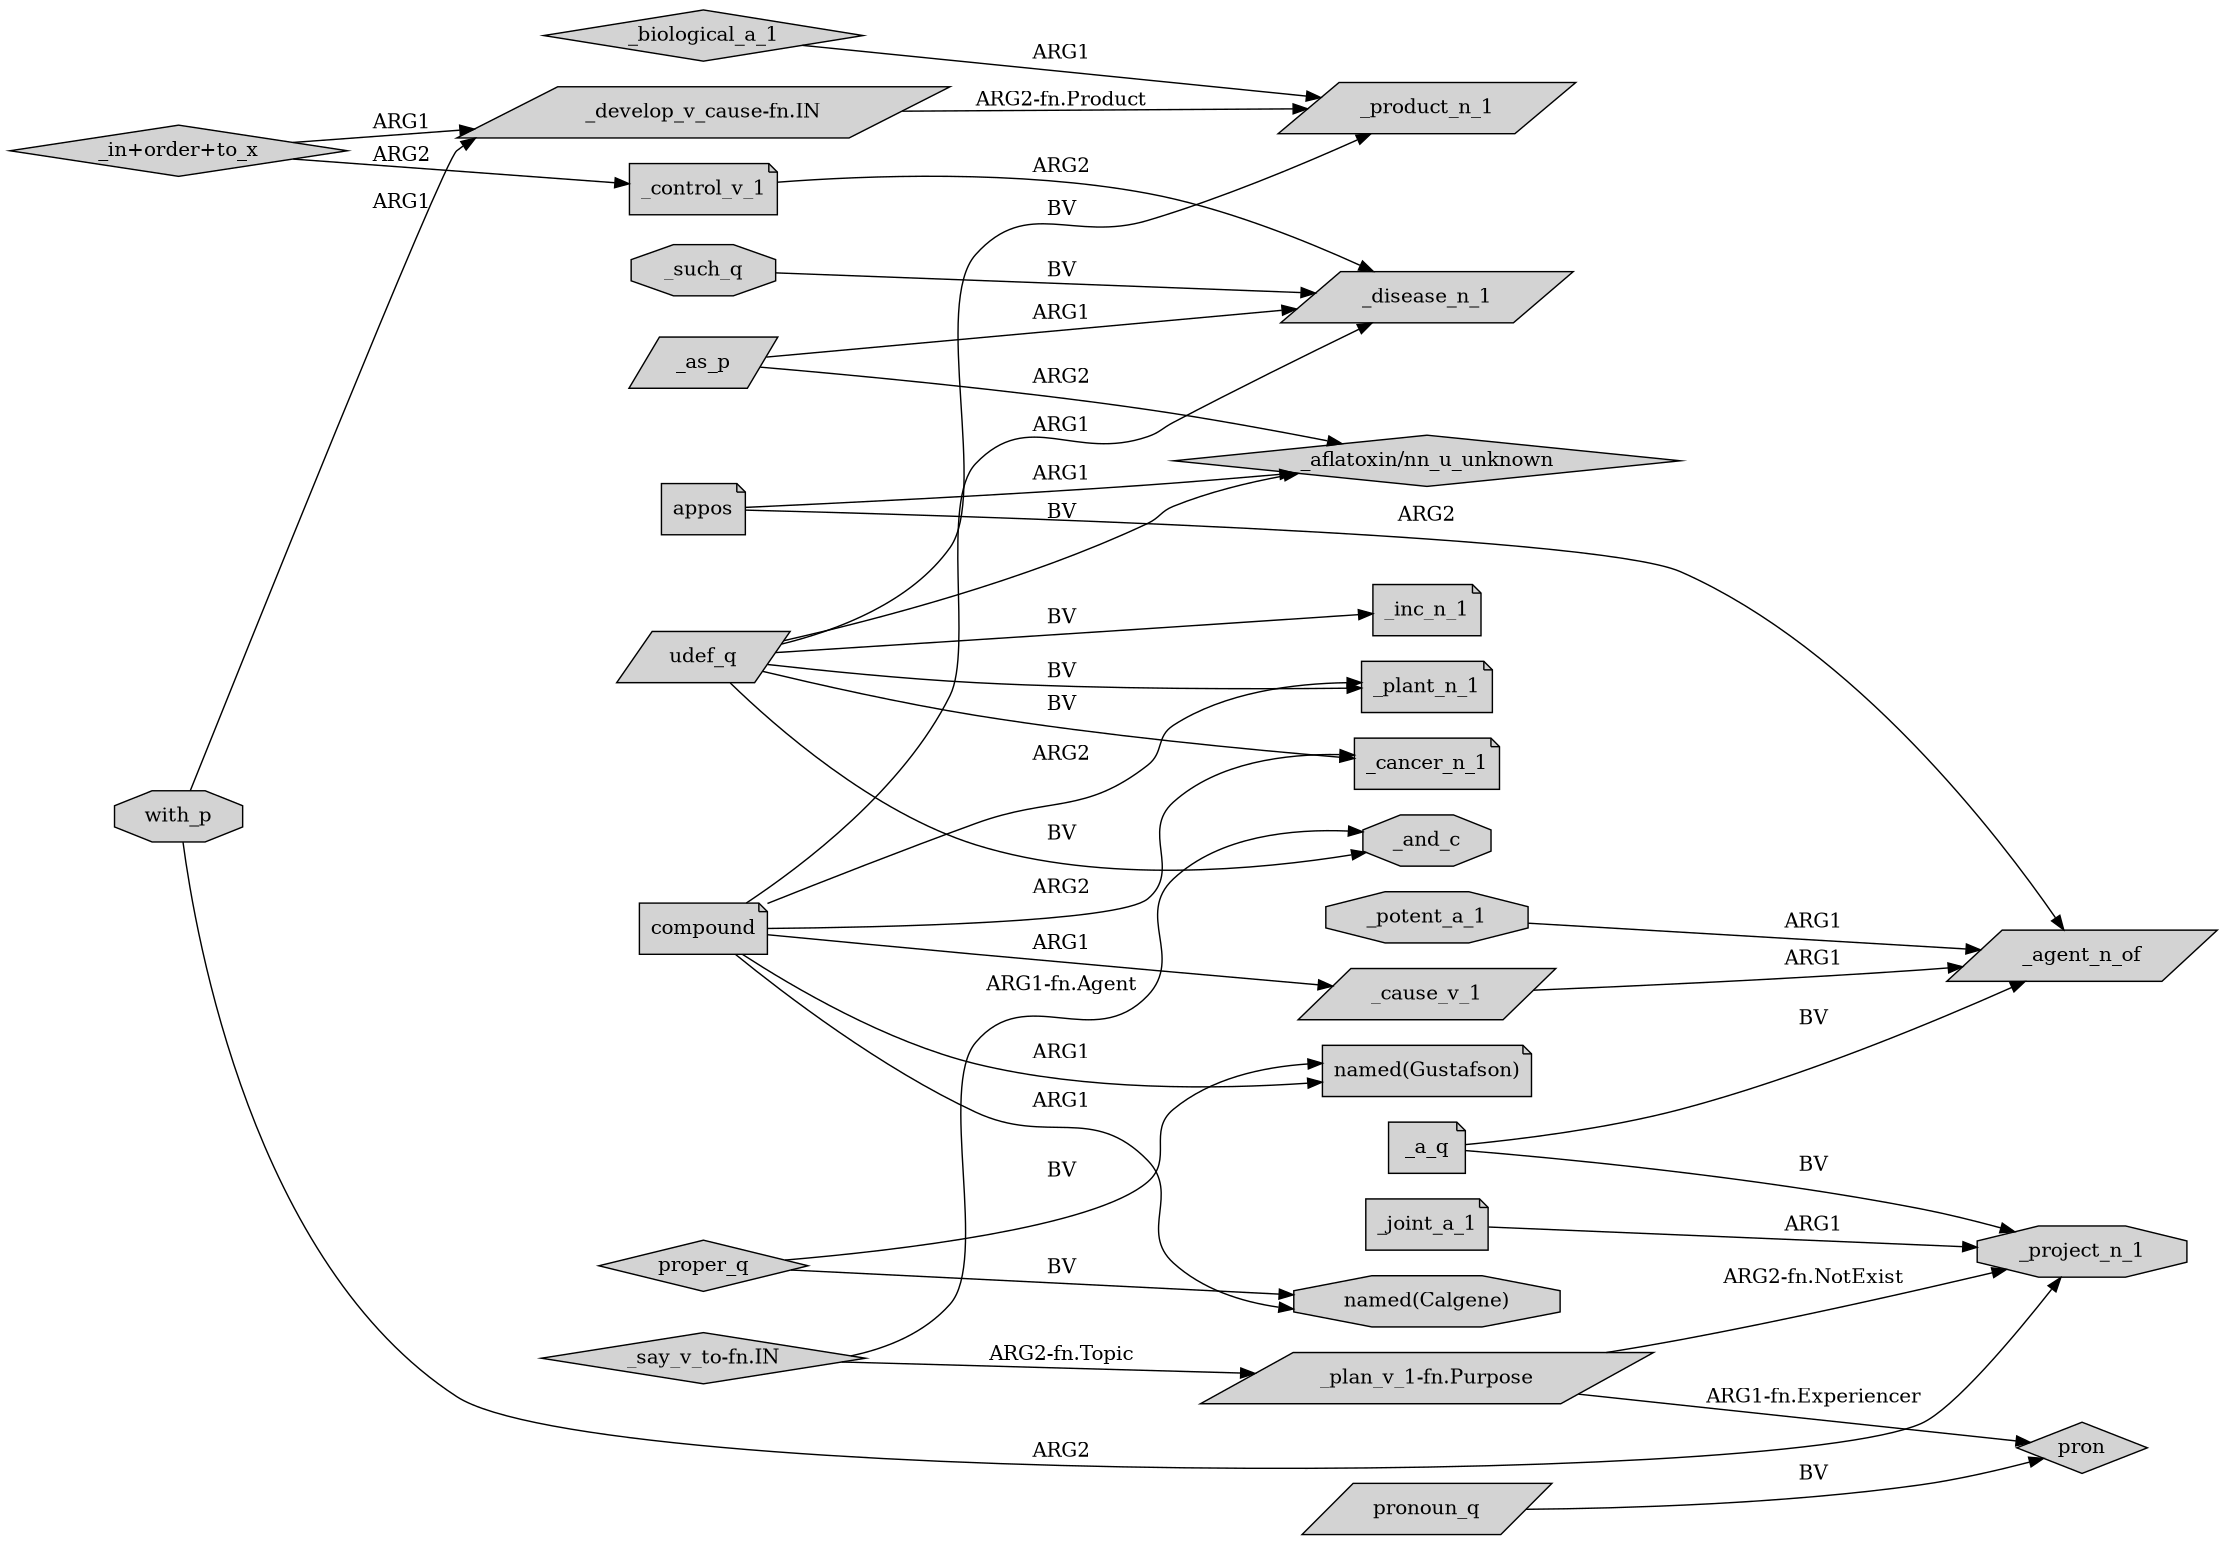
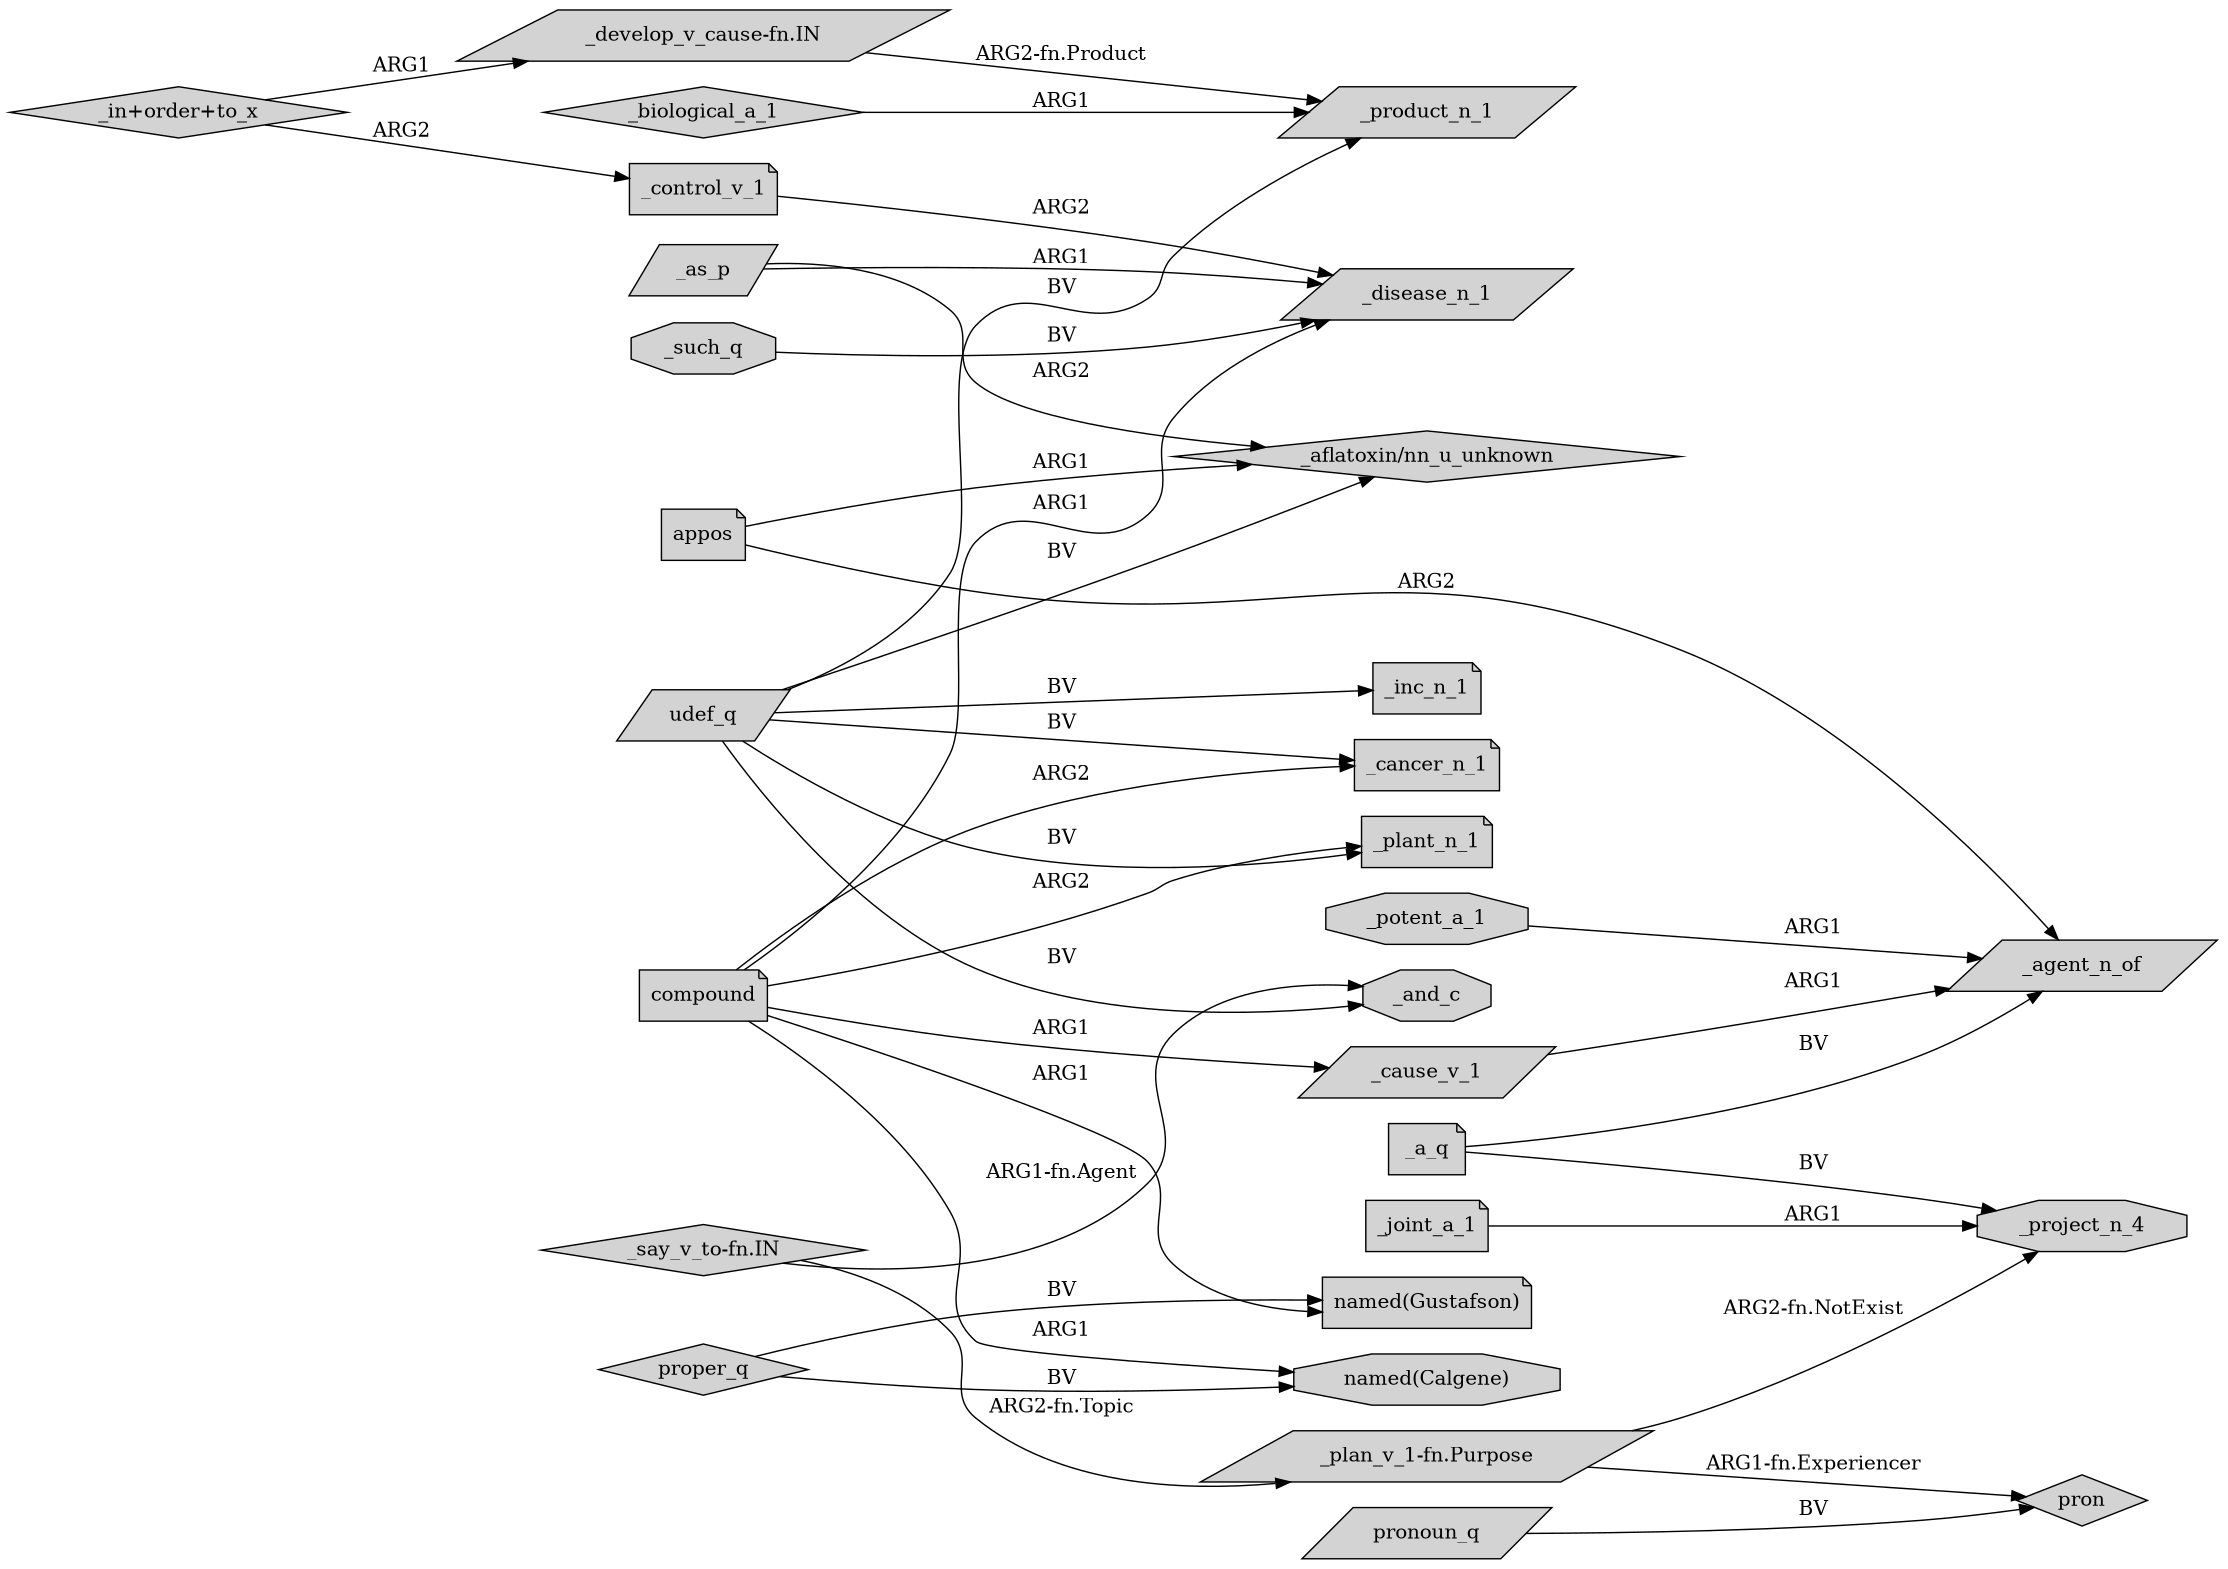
node "with_p": removed
node "_project_n_1": label "_project_n_1" -> "_project_n_4"
